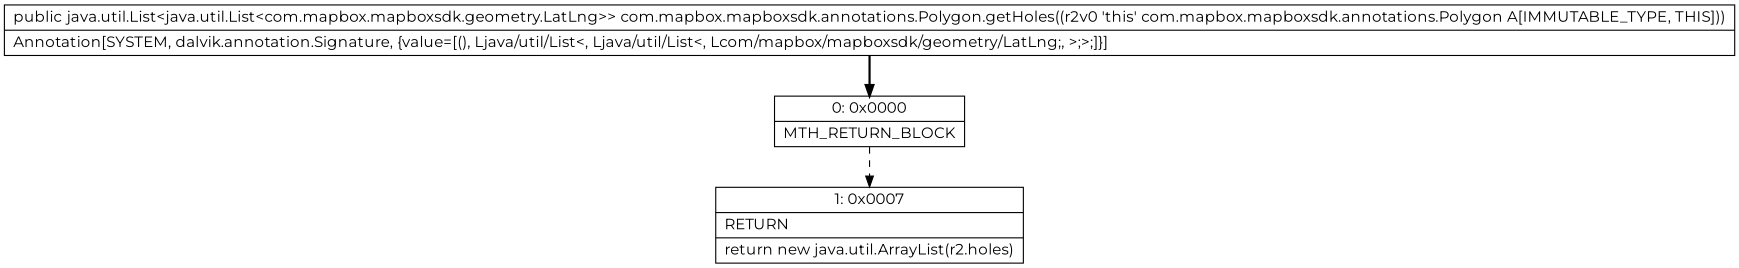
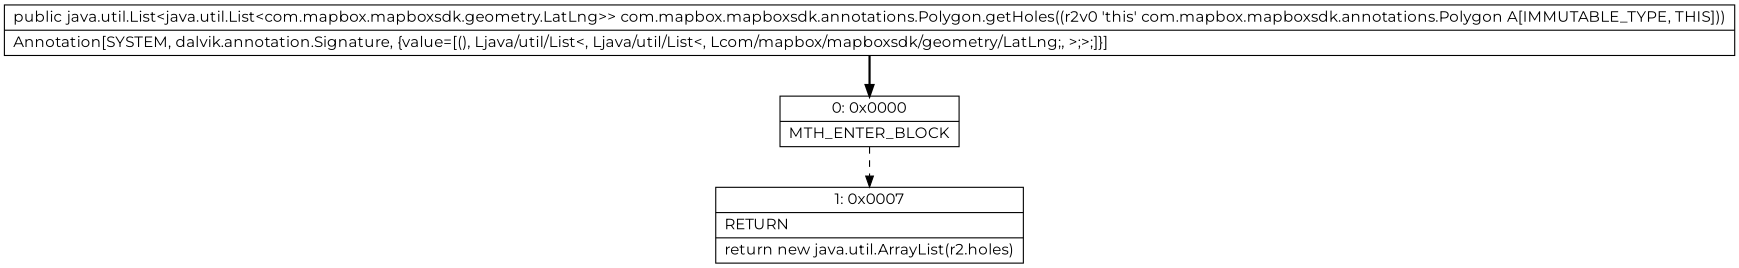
node "0: 0x0000": text "MTH_RETURN_BLOCK" -> "MTH_ENTER_BLOCK"
